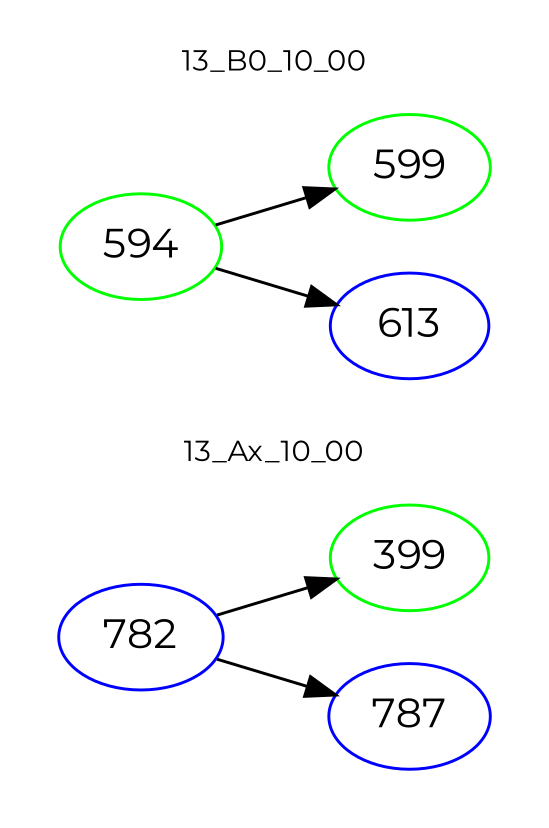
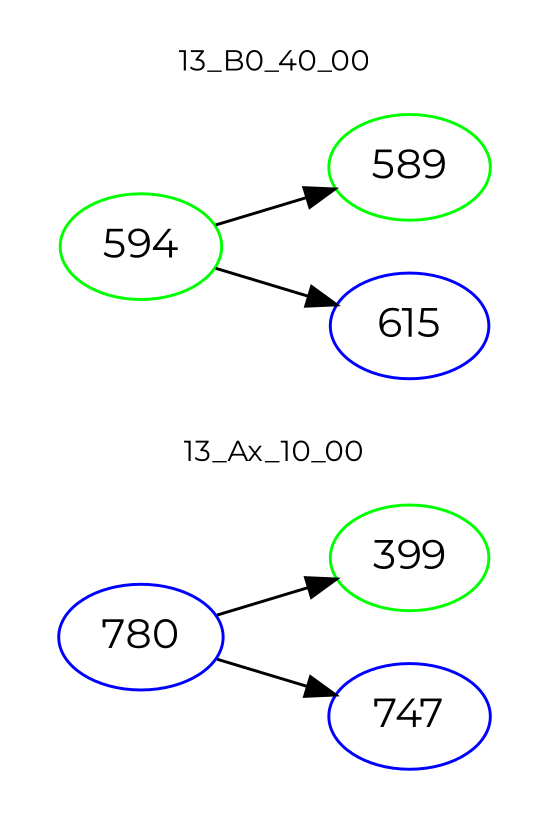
cluster "13_B0_10_00": label "13_B0_10_00" -> "13_B0_40_00"
node "599": label "599" -> "589"
node "613": label "613" -> "615"
node "782": label "782" -> "780"
node "787": label "787" -> "747"
